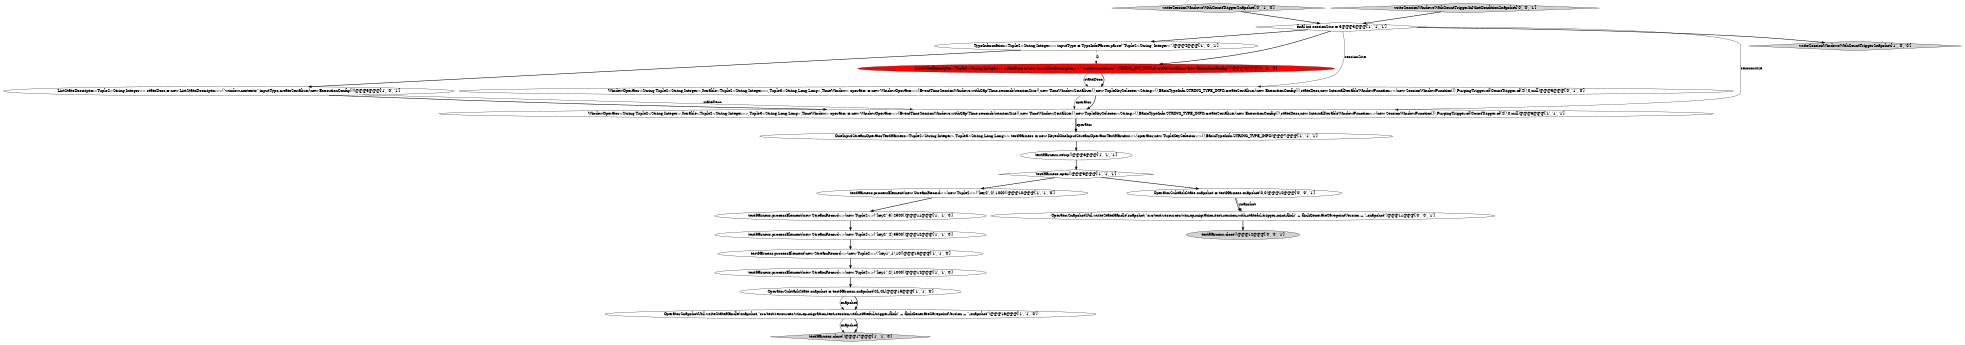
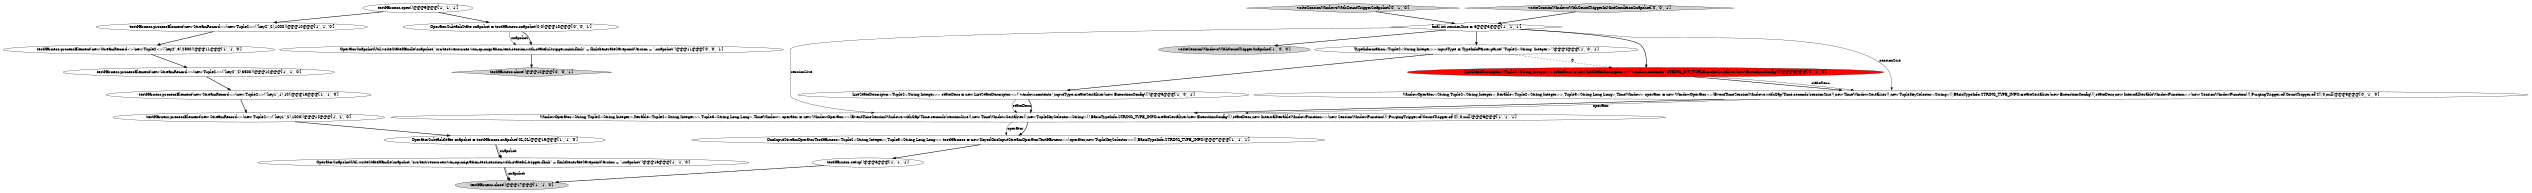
node "writeSessionWindowsWithCountTriggerSnapshot['1', '0', '0']": shape diamond -> ellipse
edge "testHarness.setup()@@@8@@@['1', '1', '1']" -> "testHarness.open()@@@9@@@['1', '1', '1']": now "testHarness.setup()@@@8@@@['1', '1', '1']" -> "testHarness.close()@@@17@@@['1', '1', '0']"
node "testHarness.open()@@@9@@@['1', '1', '1']": shape diamond -> ellipse
node "testHarness.close()@@@12@@@['0', '0', '1']": shape ellipse -> diamond
node "testHarness.close()@@@17@@@['1', '1', '0']": shape diamond -> ellipse
